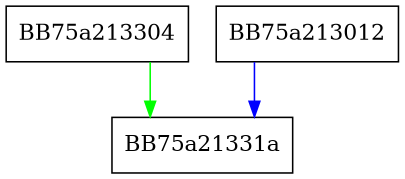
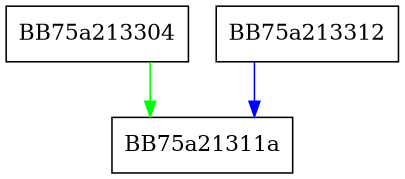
node "BB75a213012": label "BB75a213012" -> "BB75a213312"
node "BB75a21331a": label "BB75a21331a" -> "BB75a21311a"
